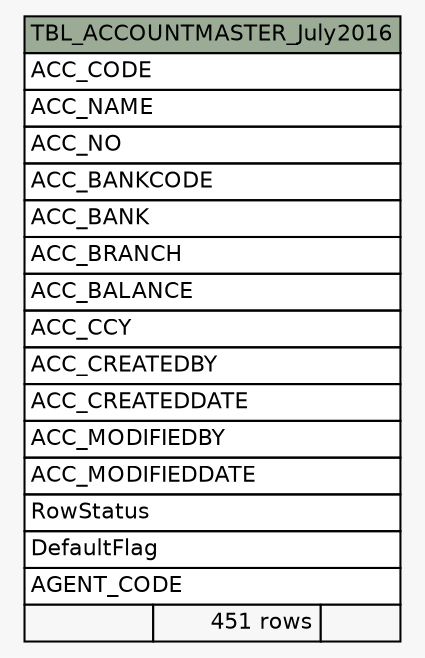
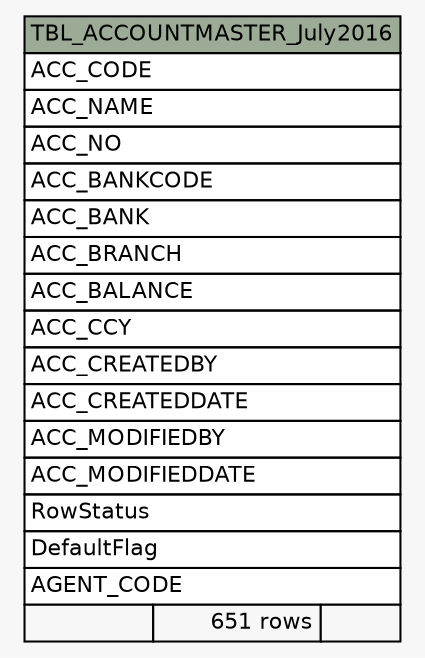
node "TBL_ACCOUNTMASTER_July2016": text "451 rows" -> "651 rows"
